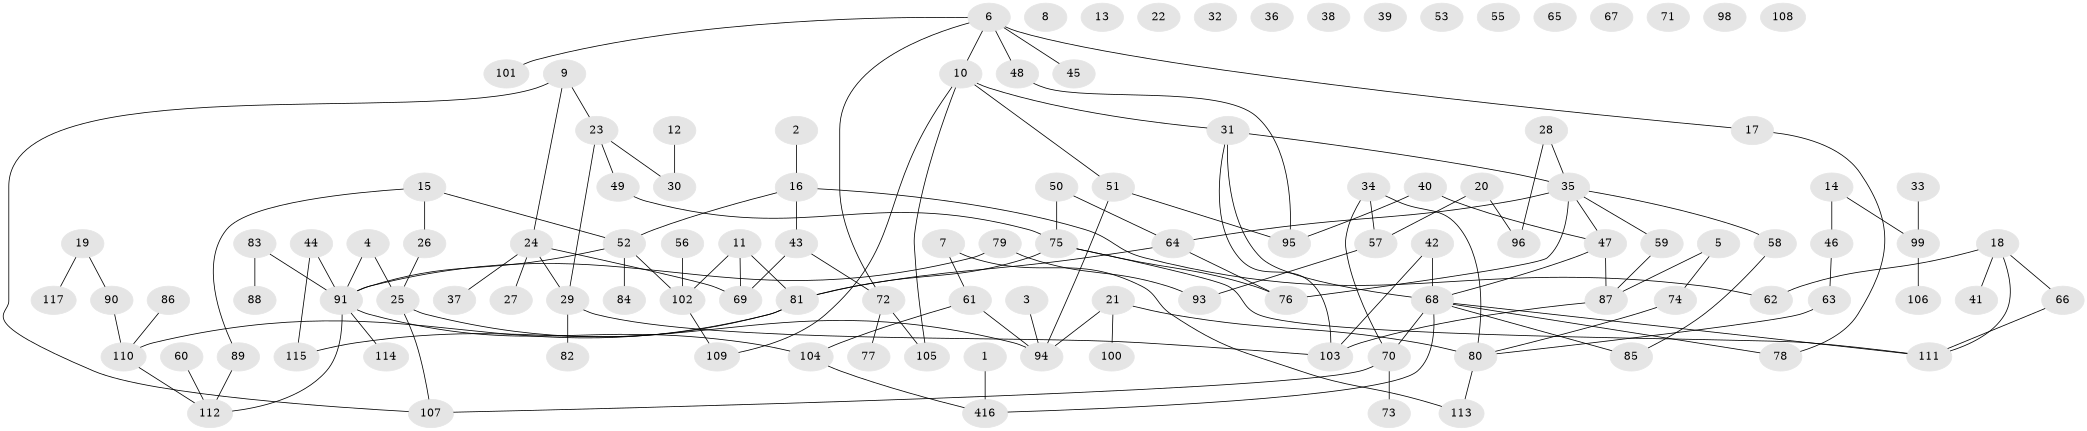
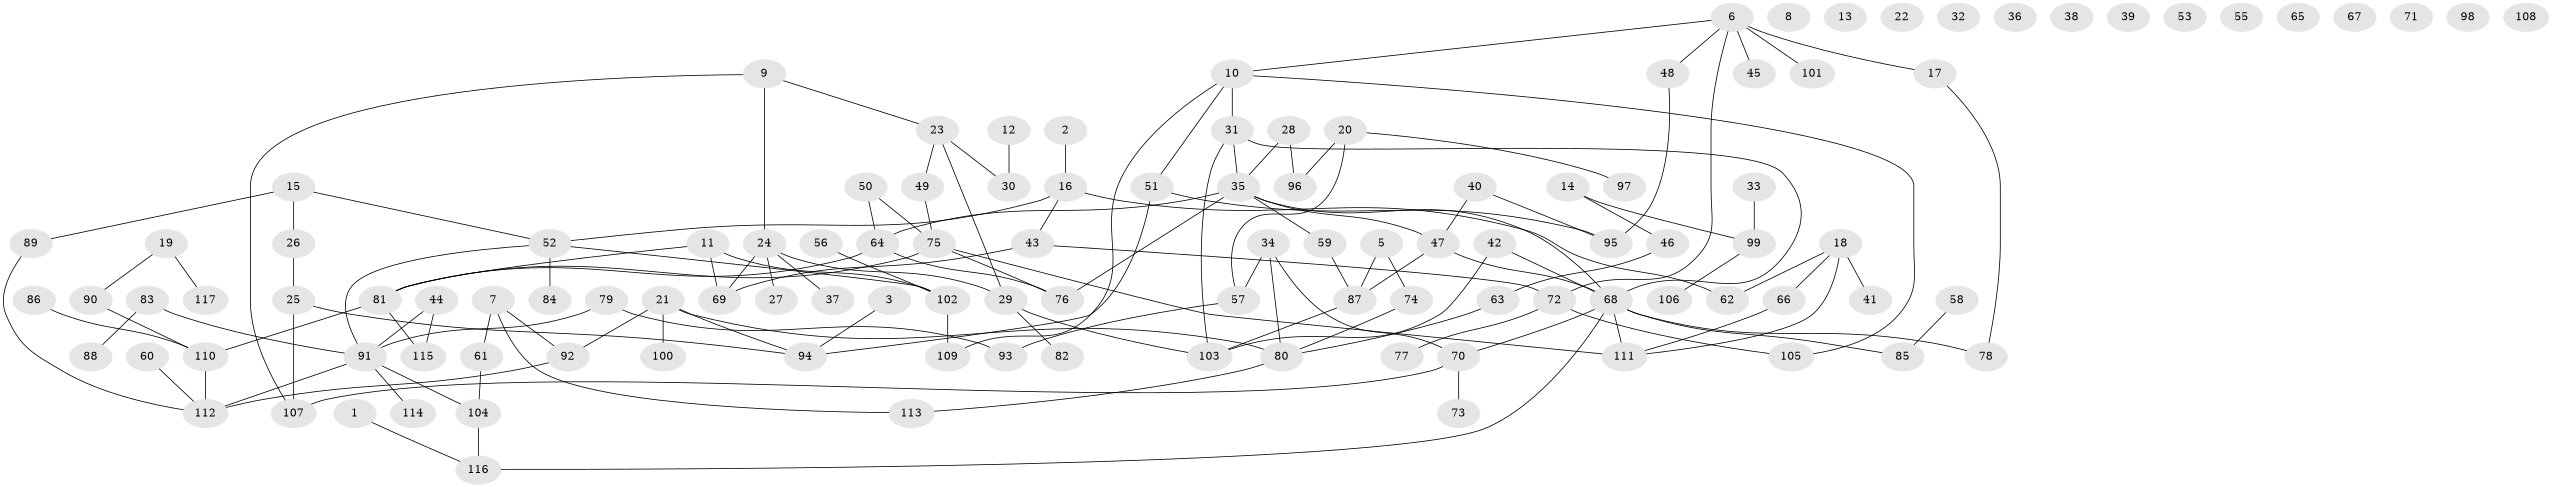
node "97": added
edge "35" -- "58": now "35" -- "68"
node "4": removed
edge "61" -- "94": removed
node "92": added
node "416": label "416" -> "116"
